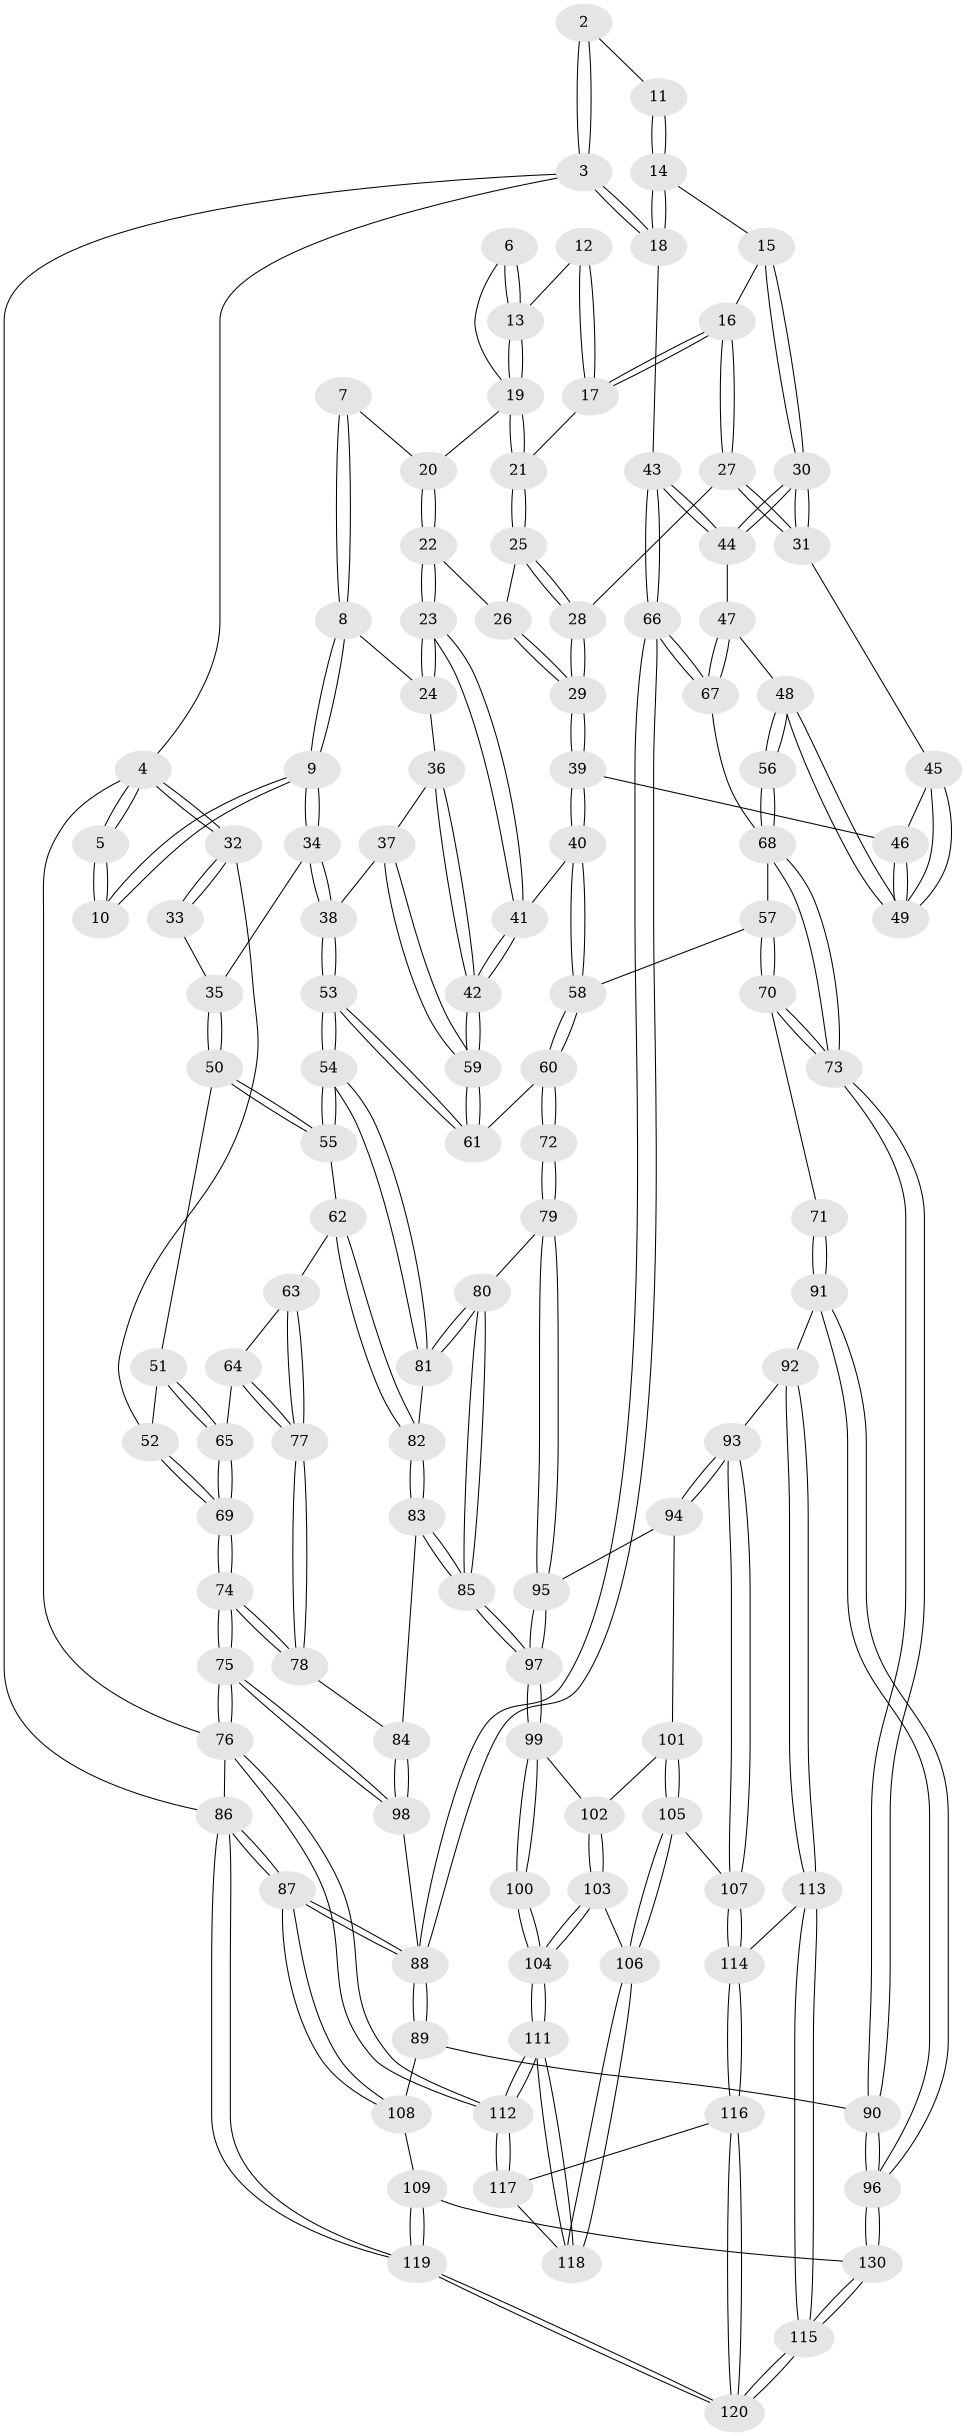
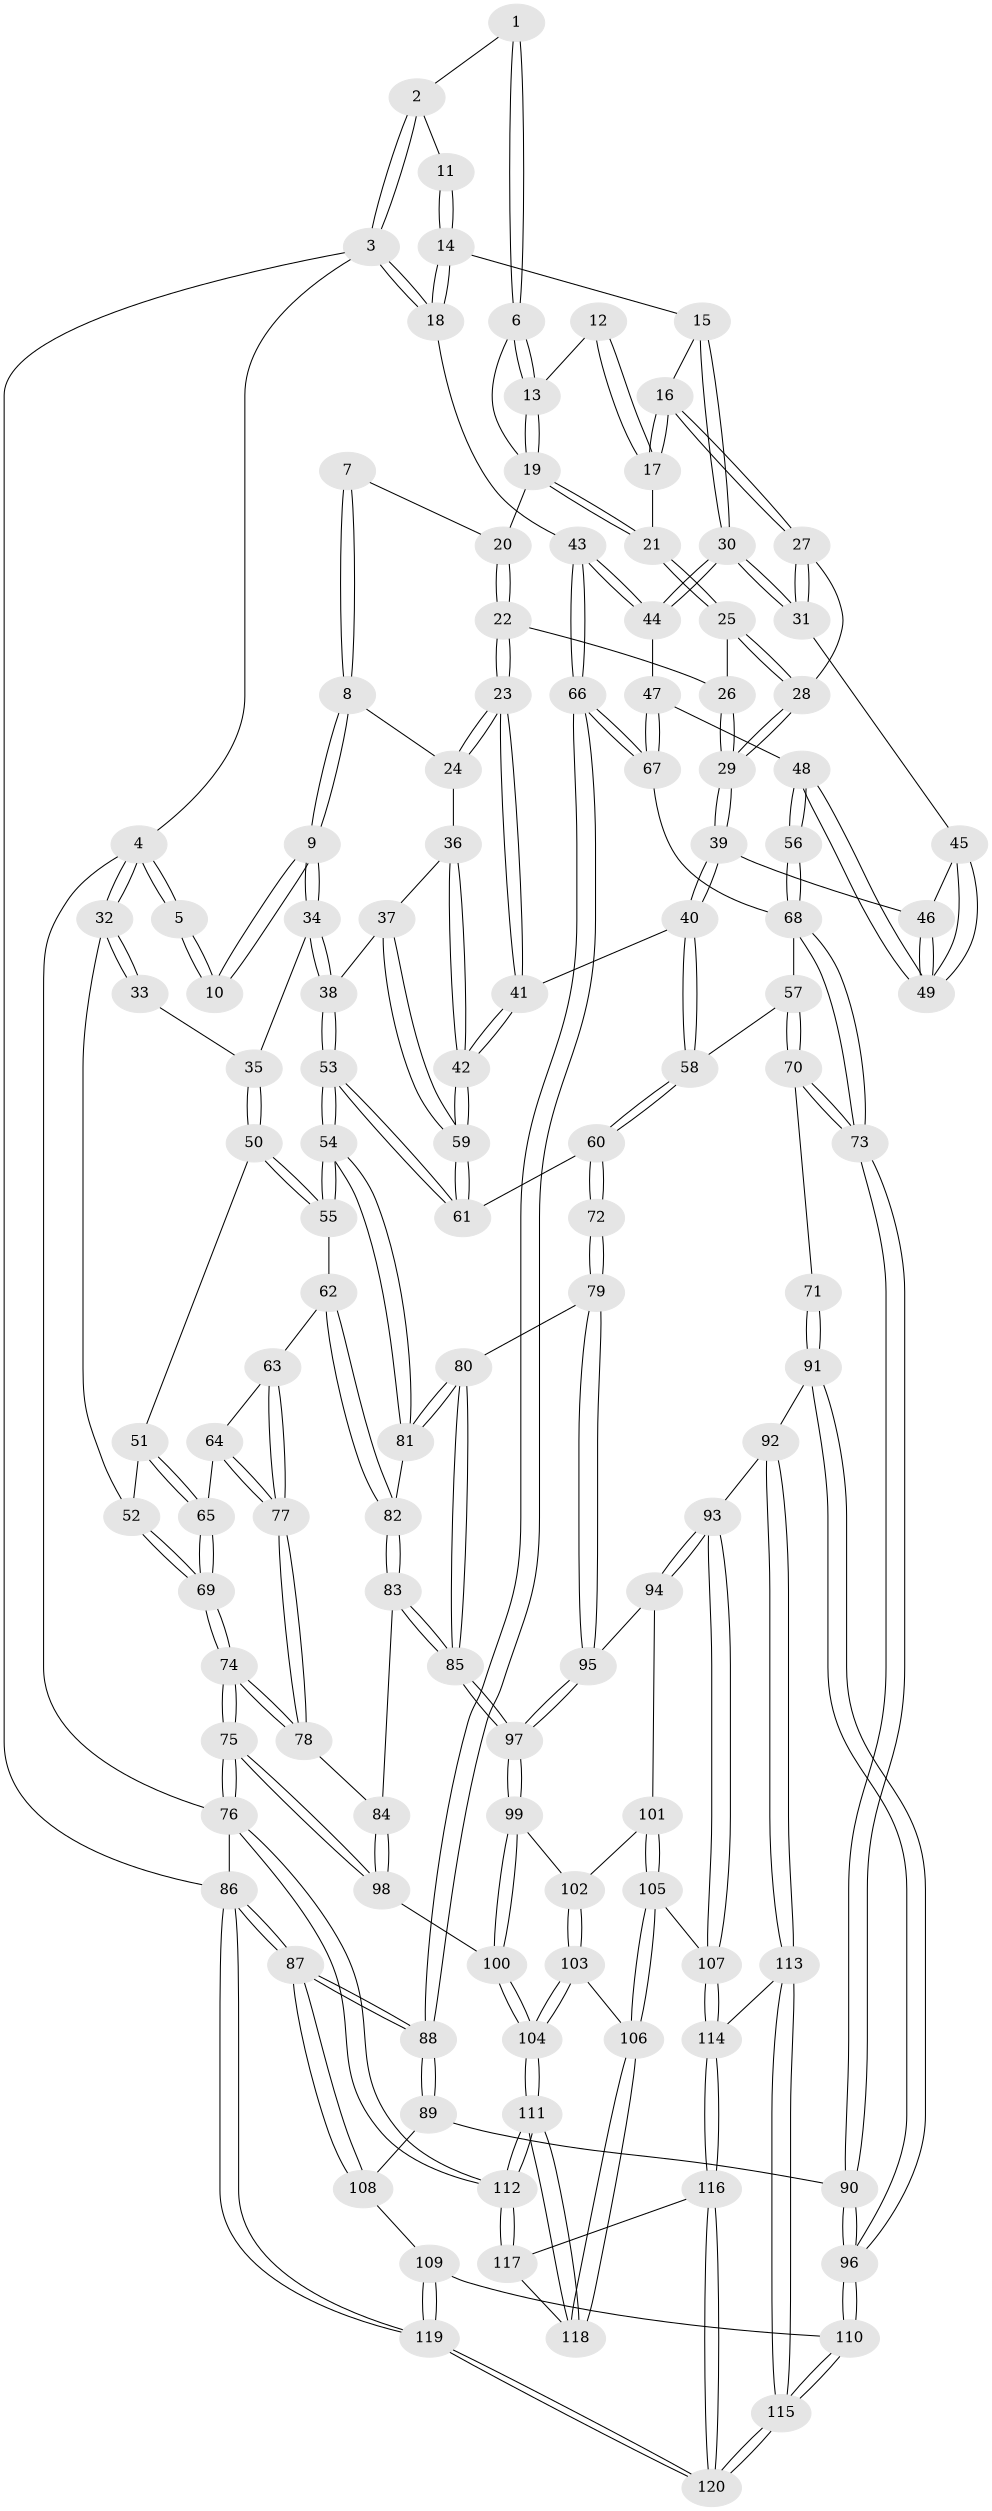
node "1": added
edge "98" -- "88": now "98" -- "100"
node "130": label "130" -> "110"
